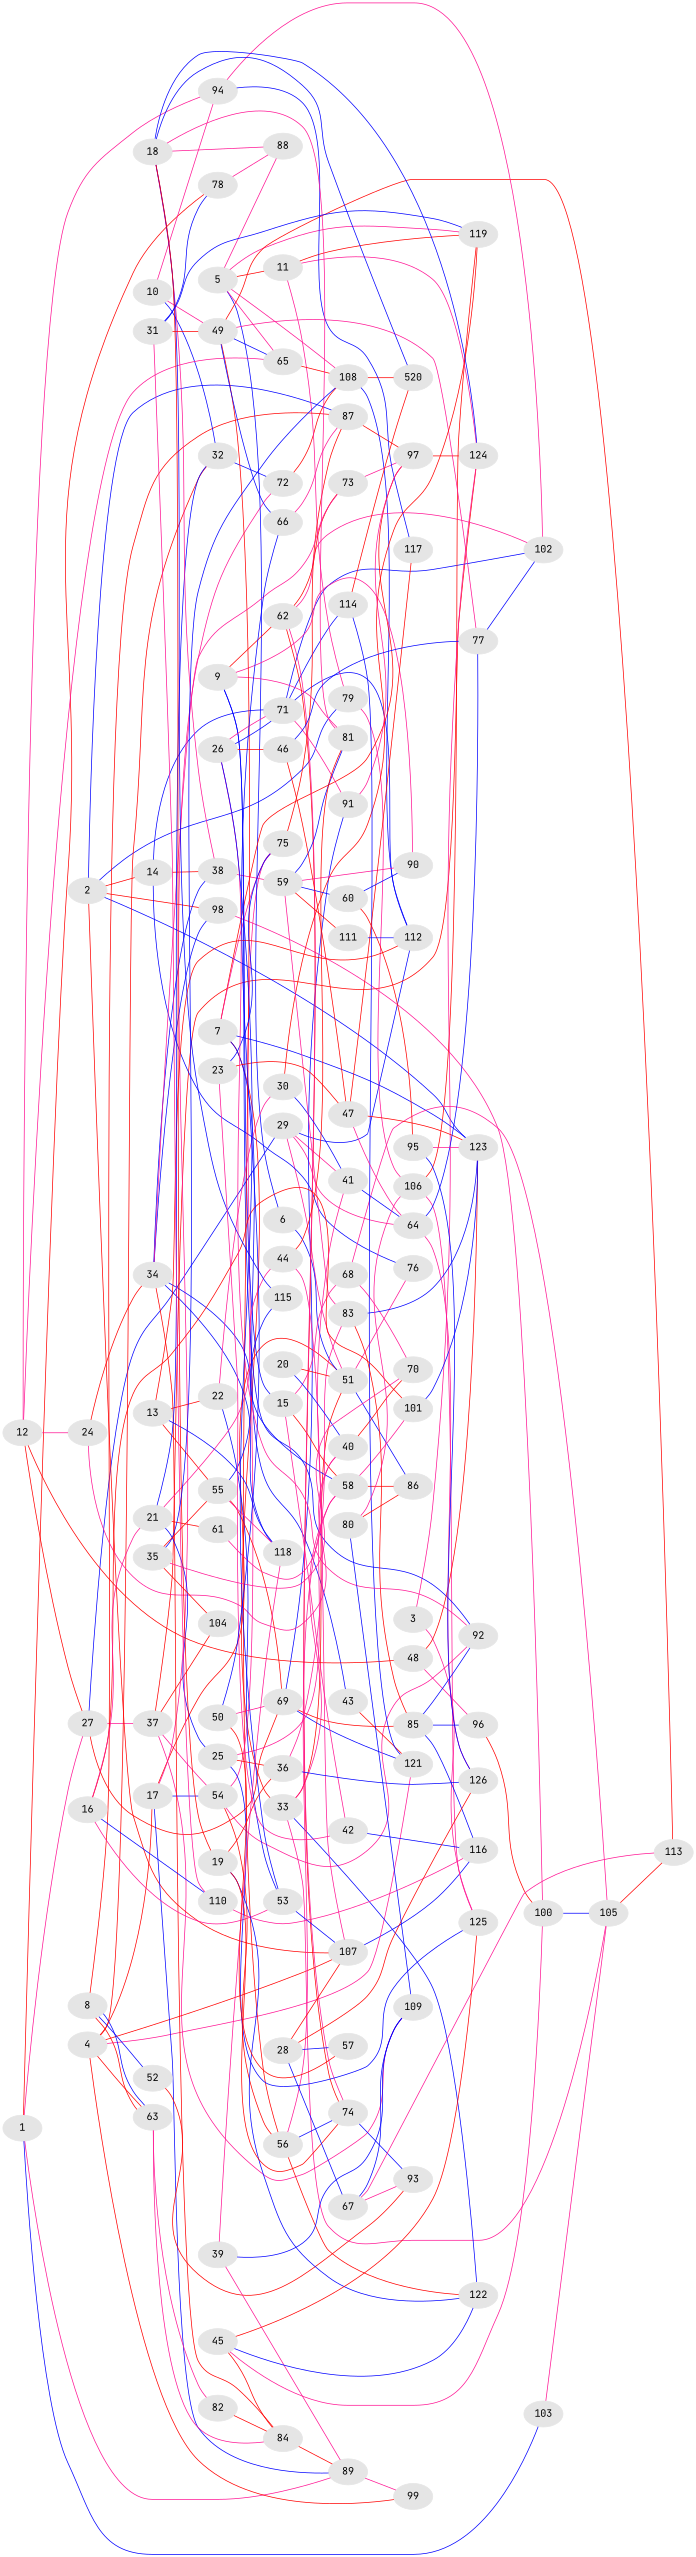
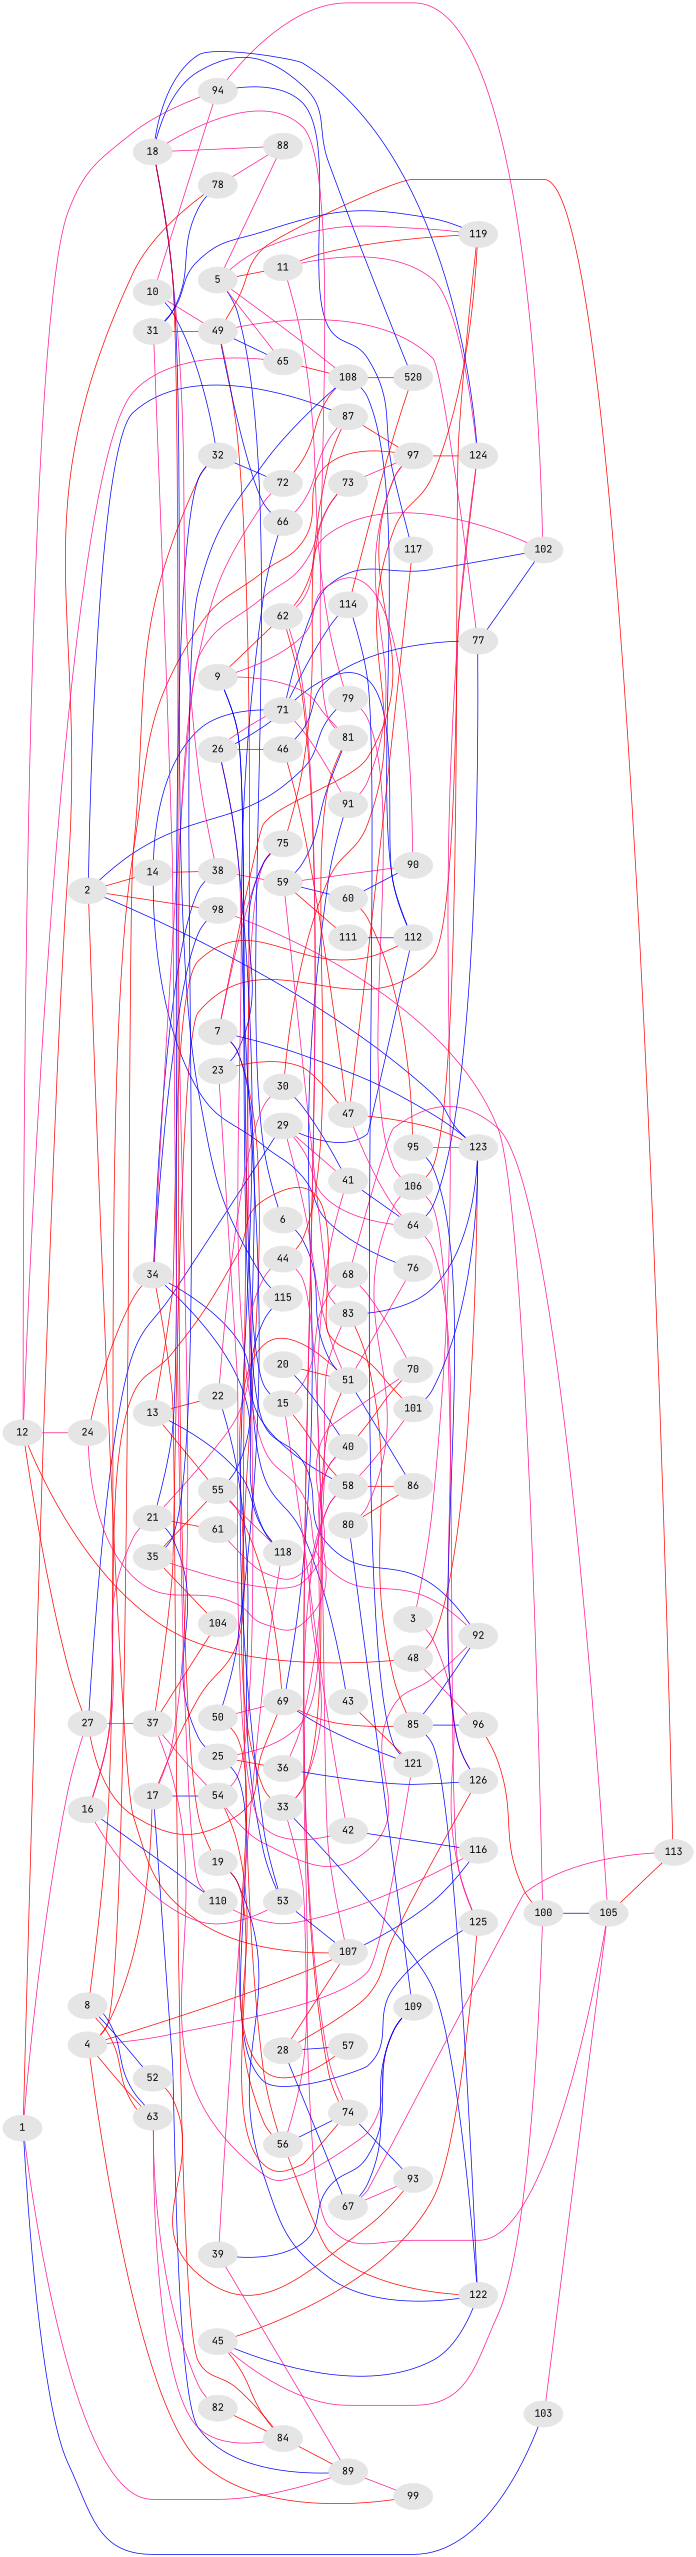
edge "87" -- "8": now "97" -- "8"
edge "85" -- "116": now "85" -- "122"
edge "36" -- "19": removed
